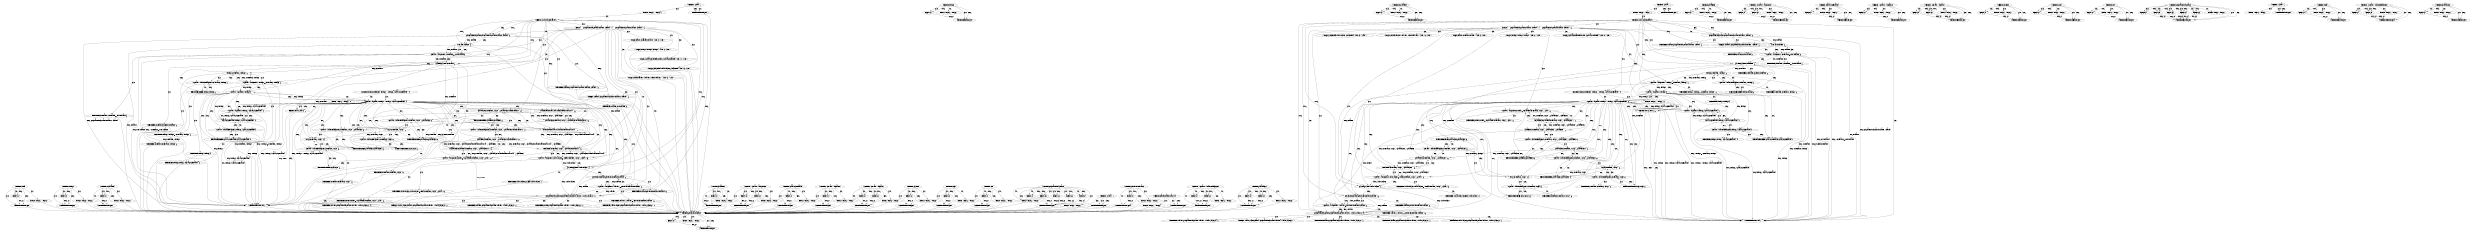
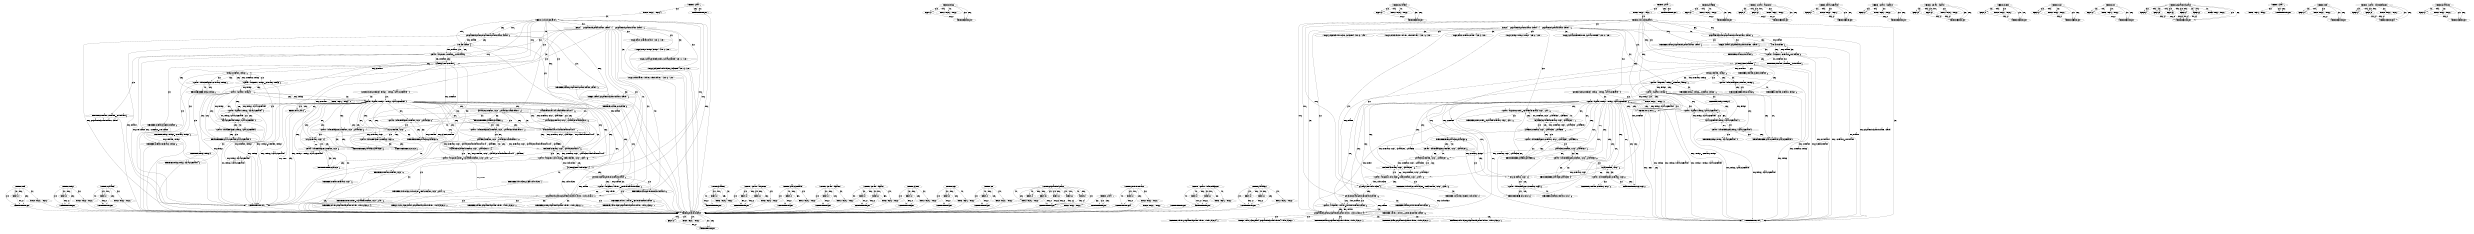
node "(METHOD,mainThreadNormalWorld)": removed
